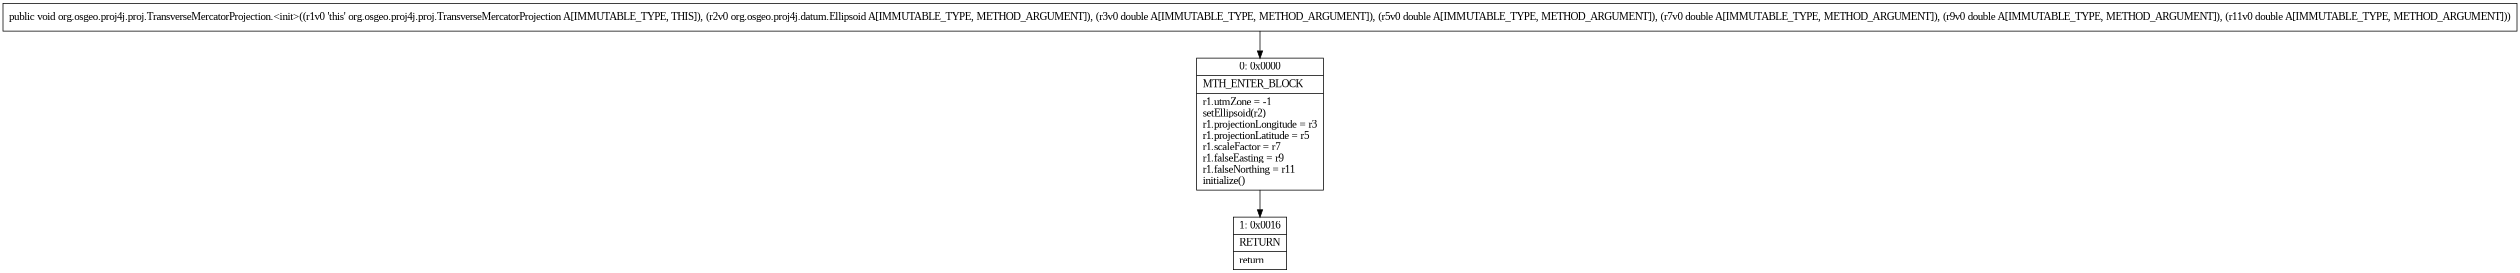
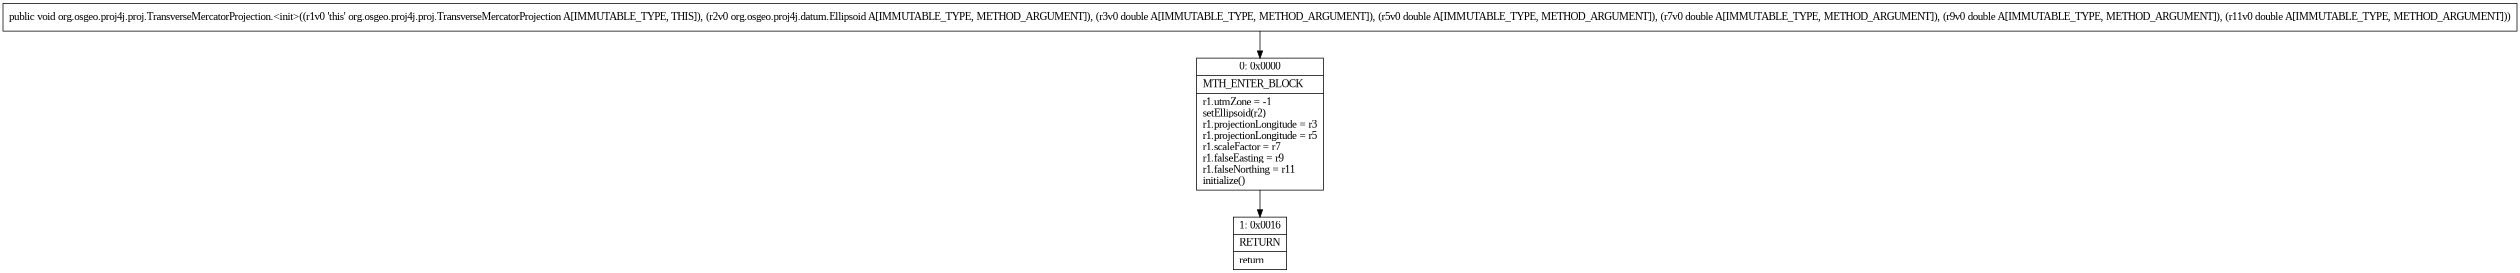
node "0: 0x0000": text "r1.projectionLatitude = r5" -> "r1.projectionLongitude = r5"
